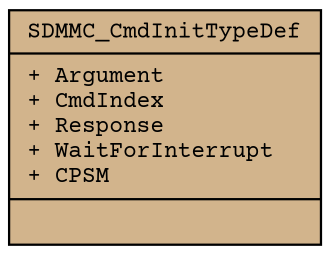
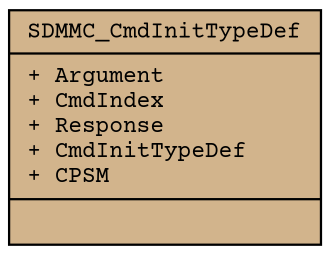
node "SDMMC_CmdInitTypeDef": text "+ WaitForInterrupt" -> "+ CmdInitTypeDef"
